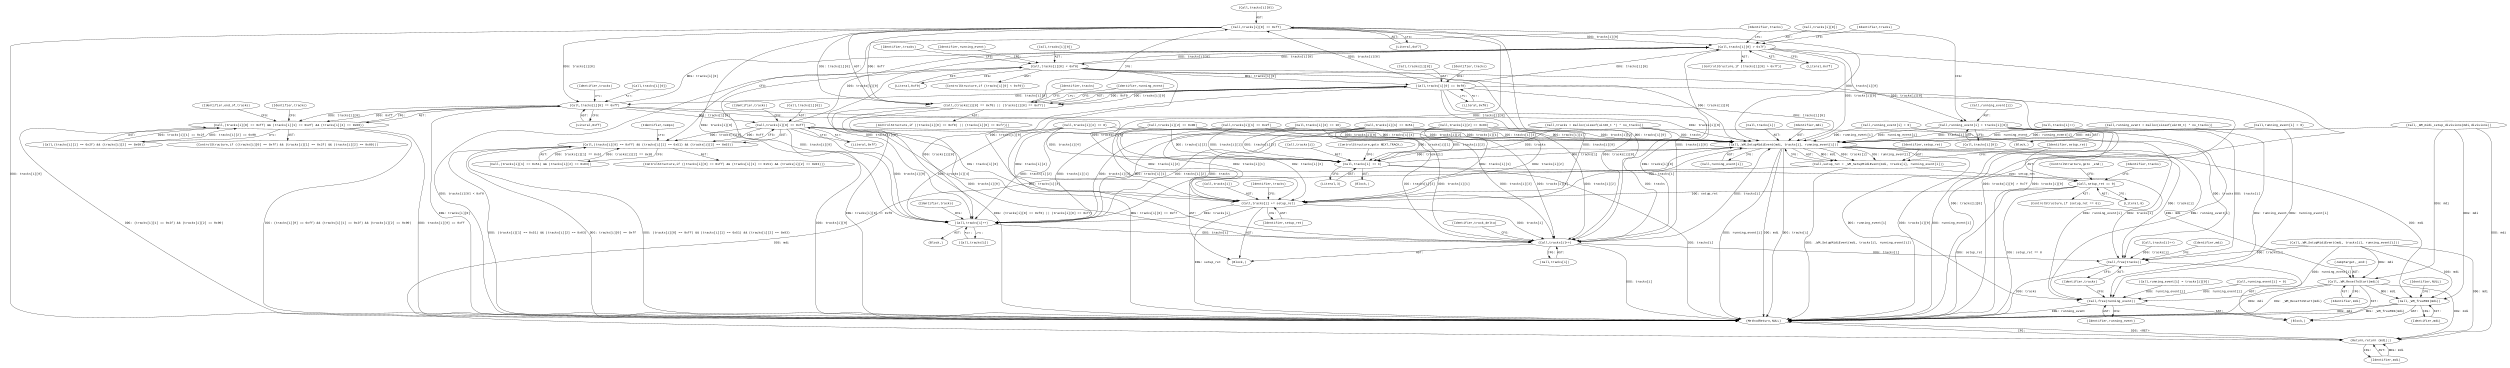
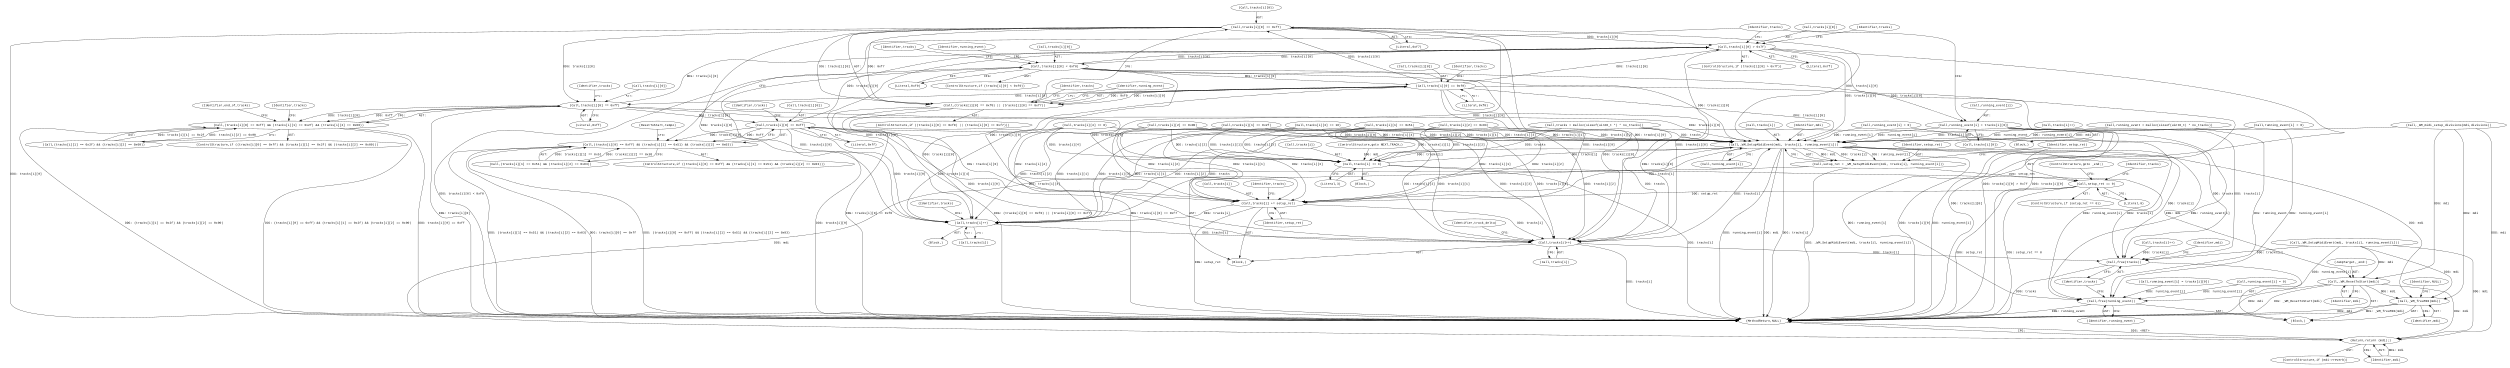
node "(Identifier,tempo)": label "(Identifier,tempo)" -> "(ResetToStart,tempo)"
edge "(ControlStructure,goto NEXT_TRACK;)" -> "(Call,tracks[i] += 3)": label "CFG: " -> "DDG: mdi"
node "(ControlStructure,if (mdi->reverb))": added
